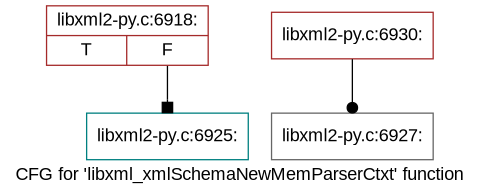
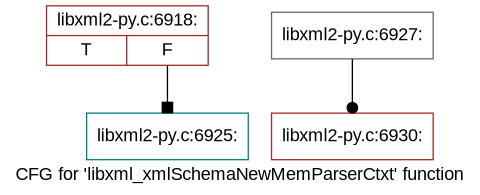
edge "libxml2-py.c:6930:" -> "libxml2-py.c:6927:": reversed
